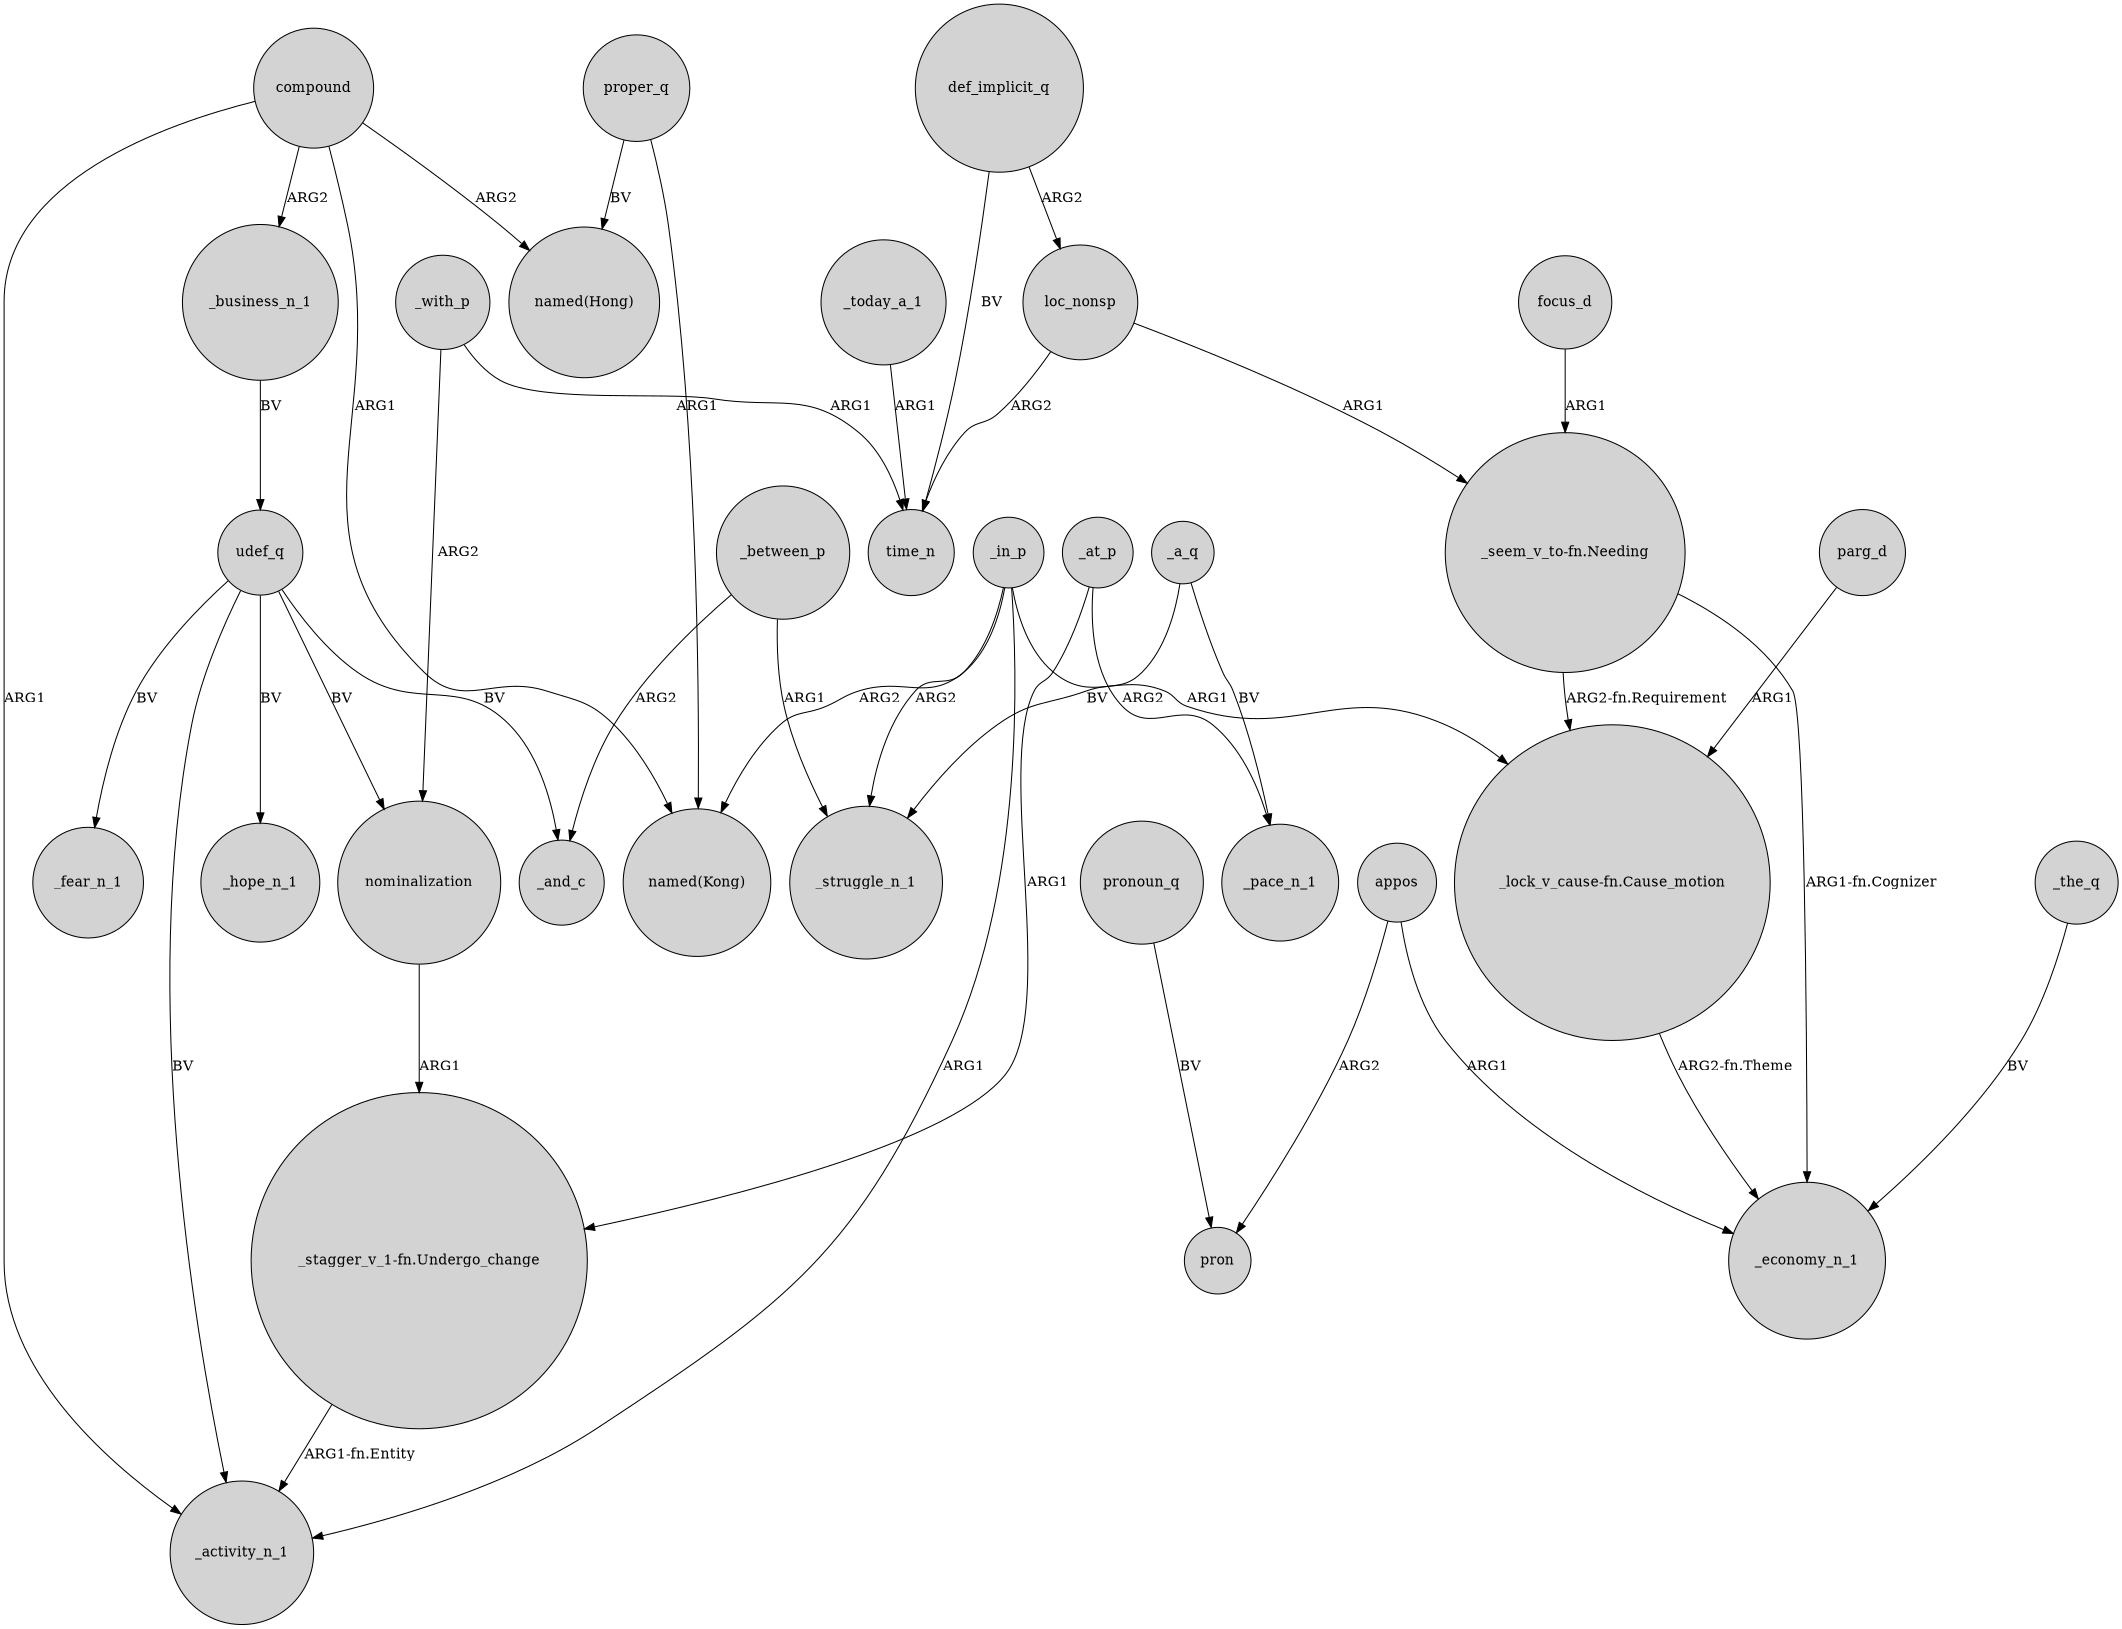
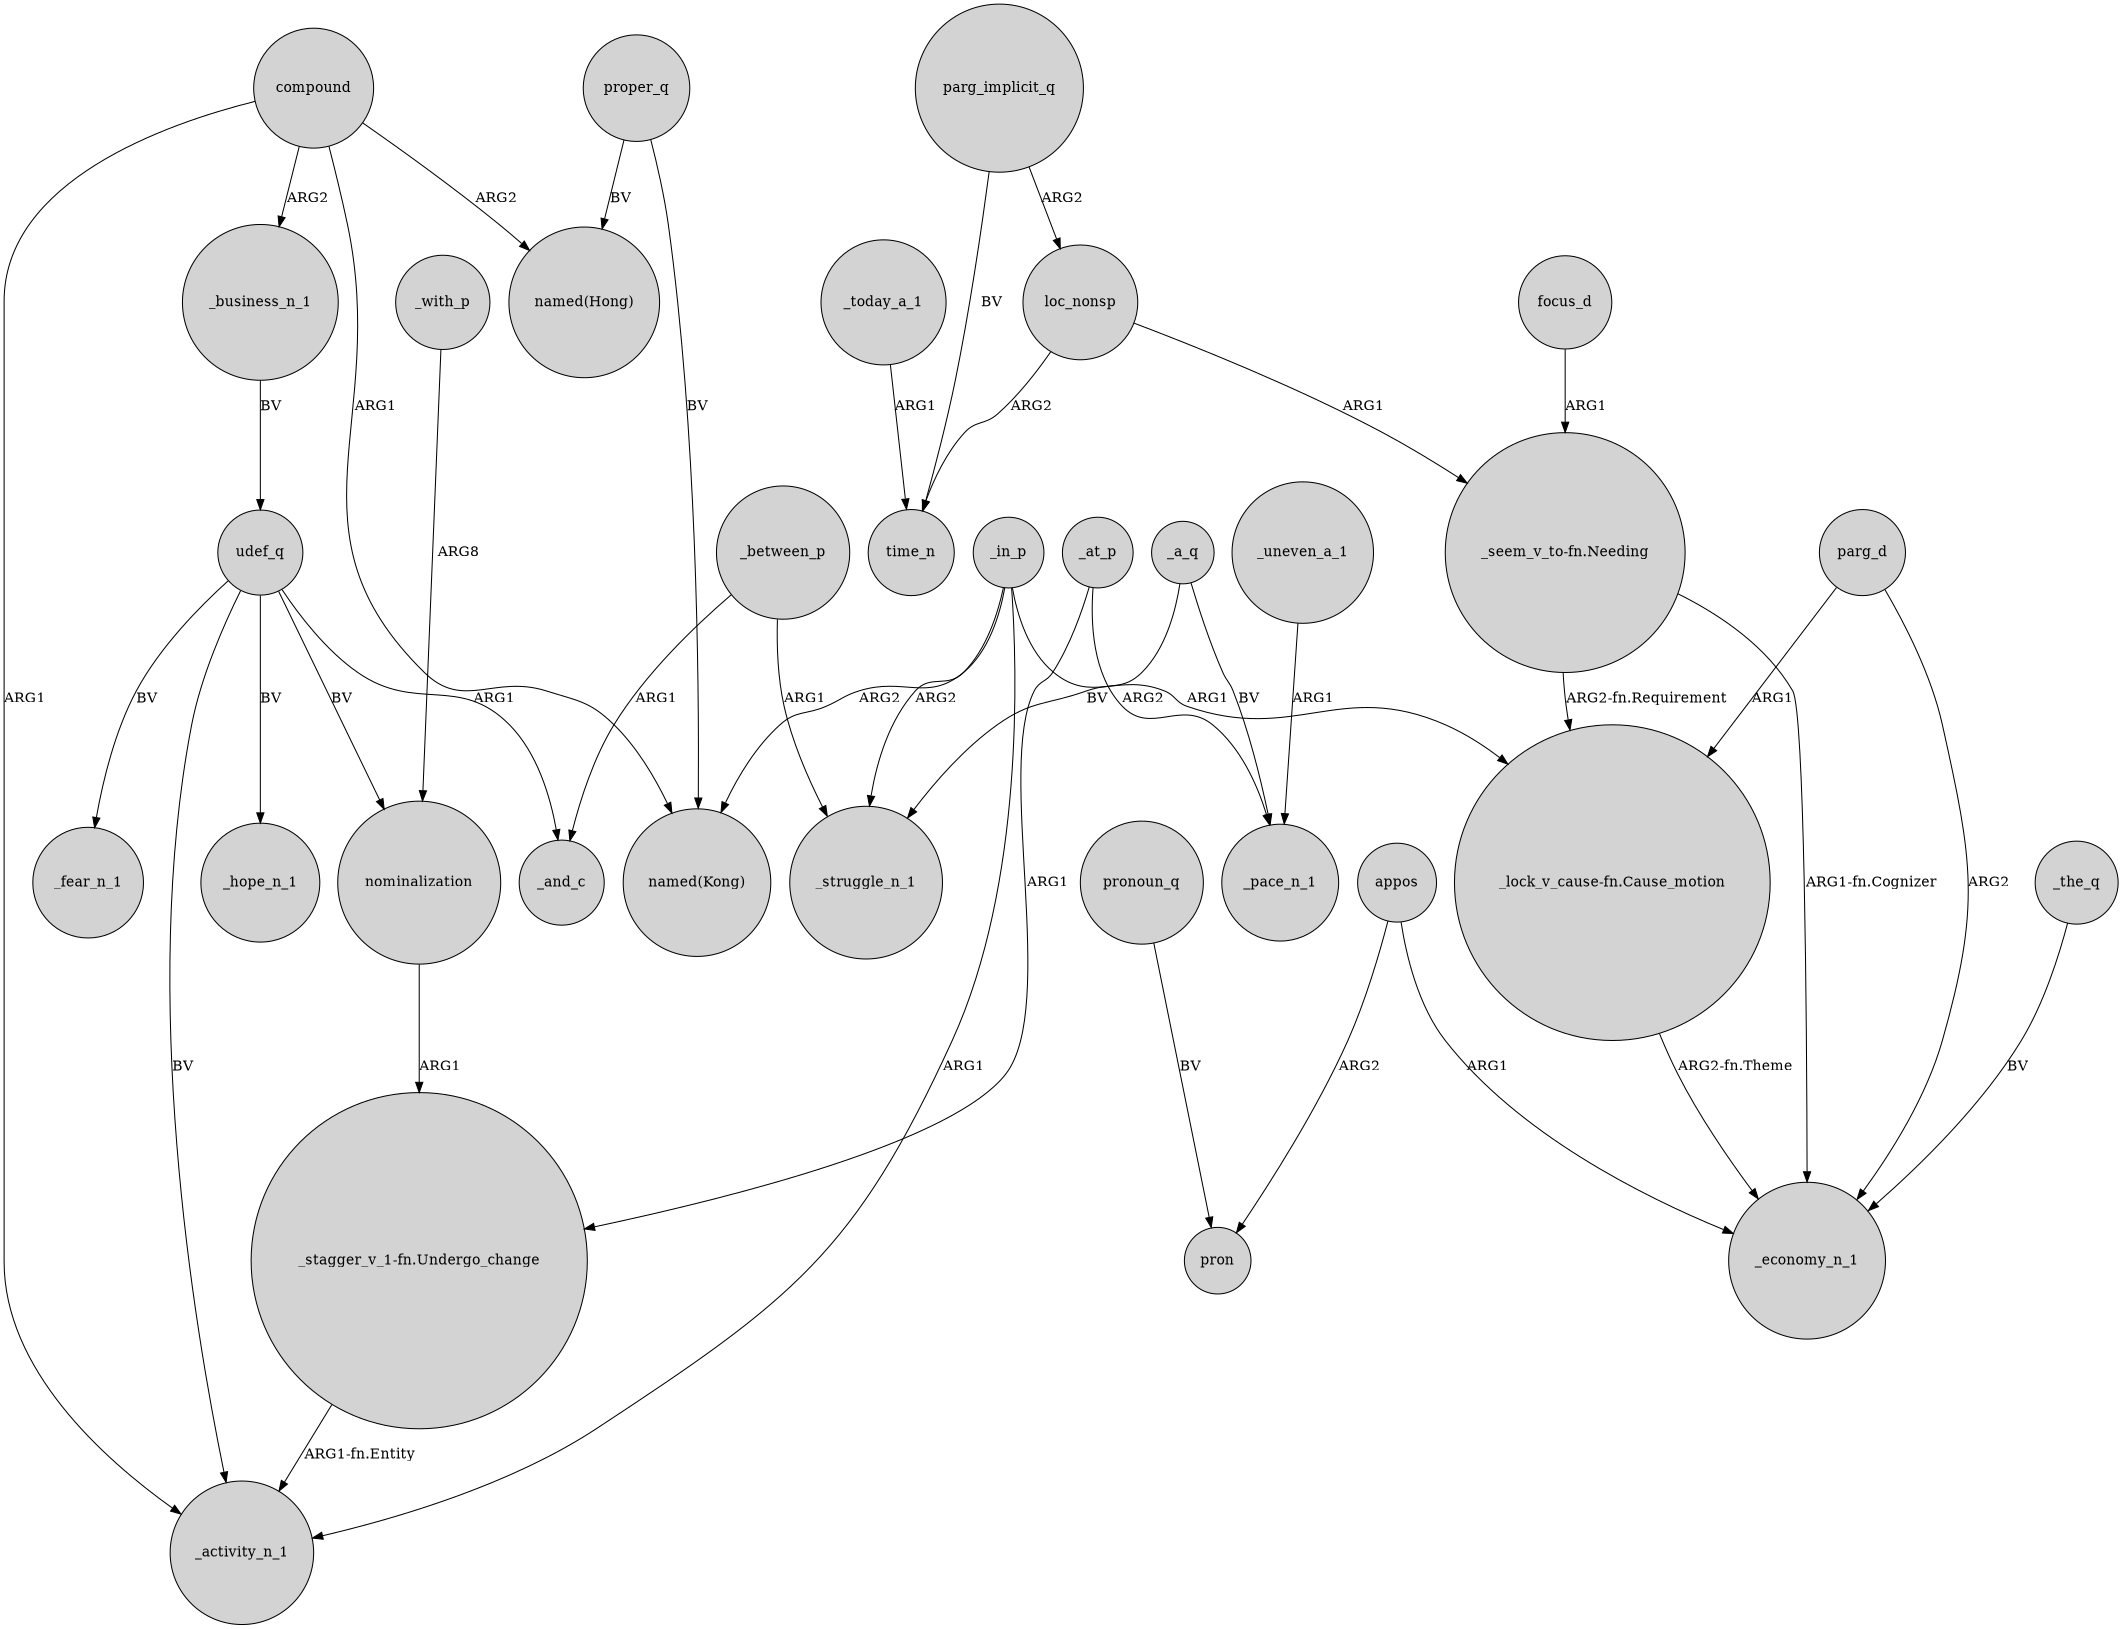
node "def_implicit_q": label "def_implicit_q" -> "parg_implicit_q"
edge "_with_p" -> "time_n": removed, label "ARG1"
edge "proper_q" -> "named(Kong)": label "ARG1" -> "BV"
edge "_with_p" -> "nominalization": label "ARG2" -> "ARG8"
node "_uneven_a_1": added
edge "udef_q" -> "_and_c": label "BV" -> "ARG1"
edge "_between_p" -> "_and_c": label "ARG2" -> "ARG1"
edge "parg_d" -> "_economy_n_1": added, label "ARG2"
